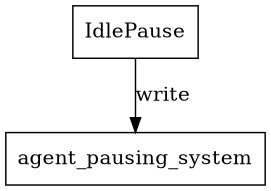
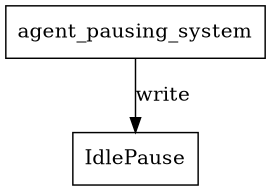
edge "IdlePause" -> "agent_pausing_system": reversed
